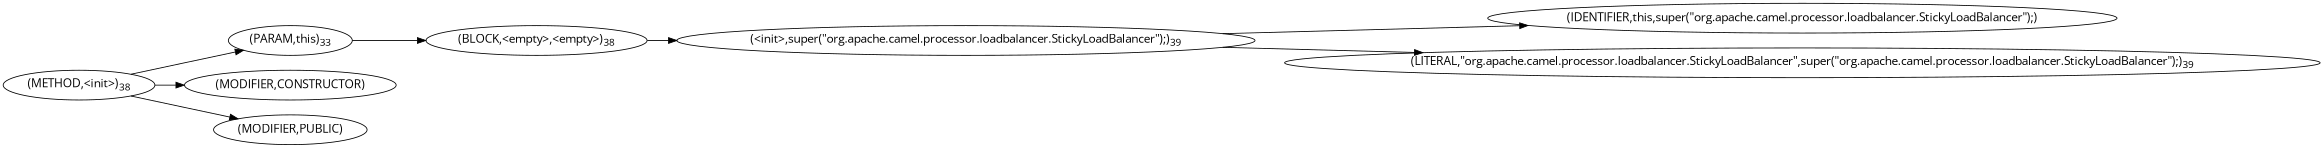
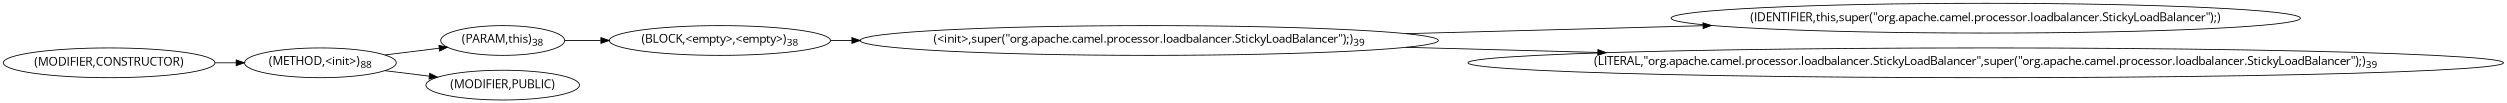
node "(PARAM,this)": text "33" -> "38"
node "(METHOD,<init>)": text "38" -> "88"
edge "(METHOD,<init>)" -> "(MODIFIER,CONSTRUCTOR)": reversed
